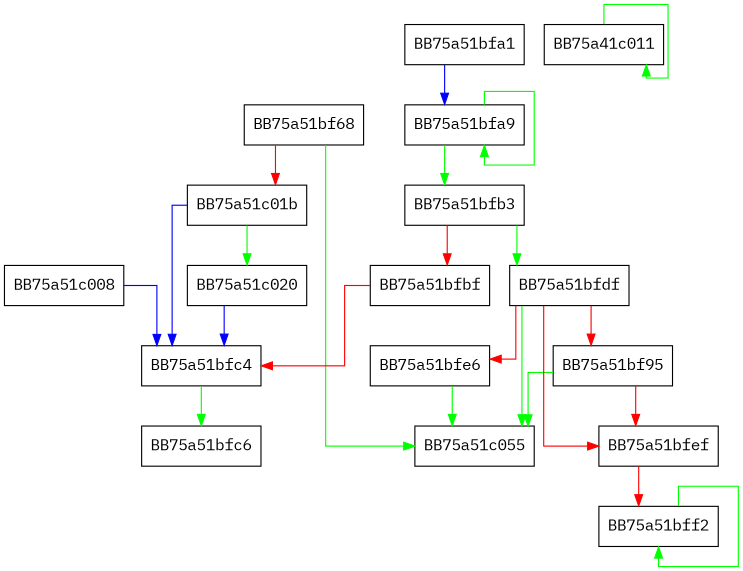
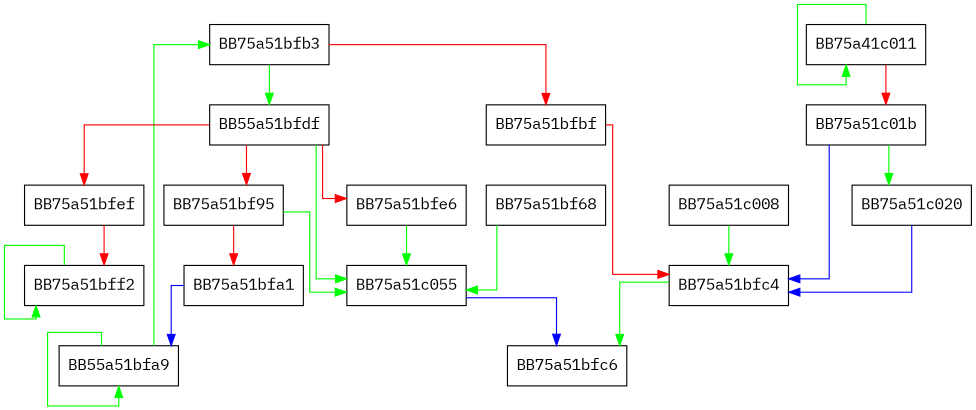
node "BB75a51bfa9": label "BB75a51bfa9" -> "BB55a51bfa9"
edge "BB75a51bf68" -> "BB75a51c01b": now "BB75a41c011" -> "BB75a51c01b"
node "BB75a51bfdf": label "BB75a51bfdf" -> "BB55a51bfdf"
edge "BB75a51c008" -> "BB75a51bfc4": color blue -> green
edge "BB75a51c055" -> "BB75a51bfc6": added
edge "BB75a51bf95" -> "BB75a51bfef": now "BB75a51bf95" -> "BB75a51bfa1"
